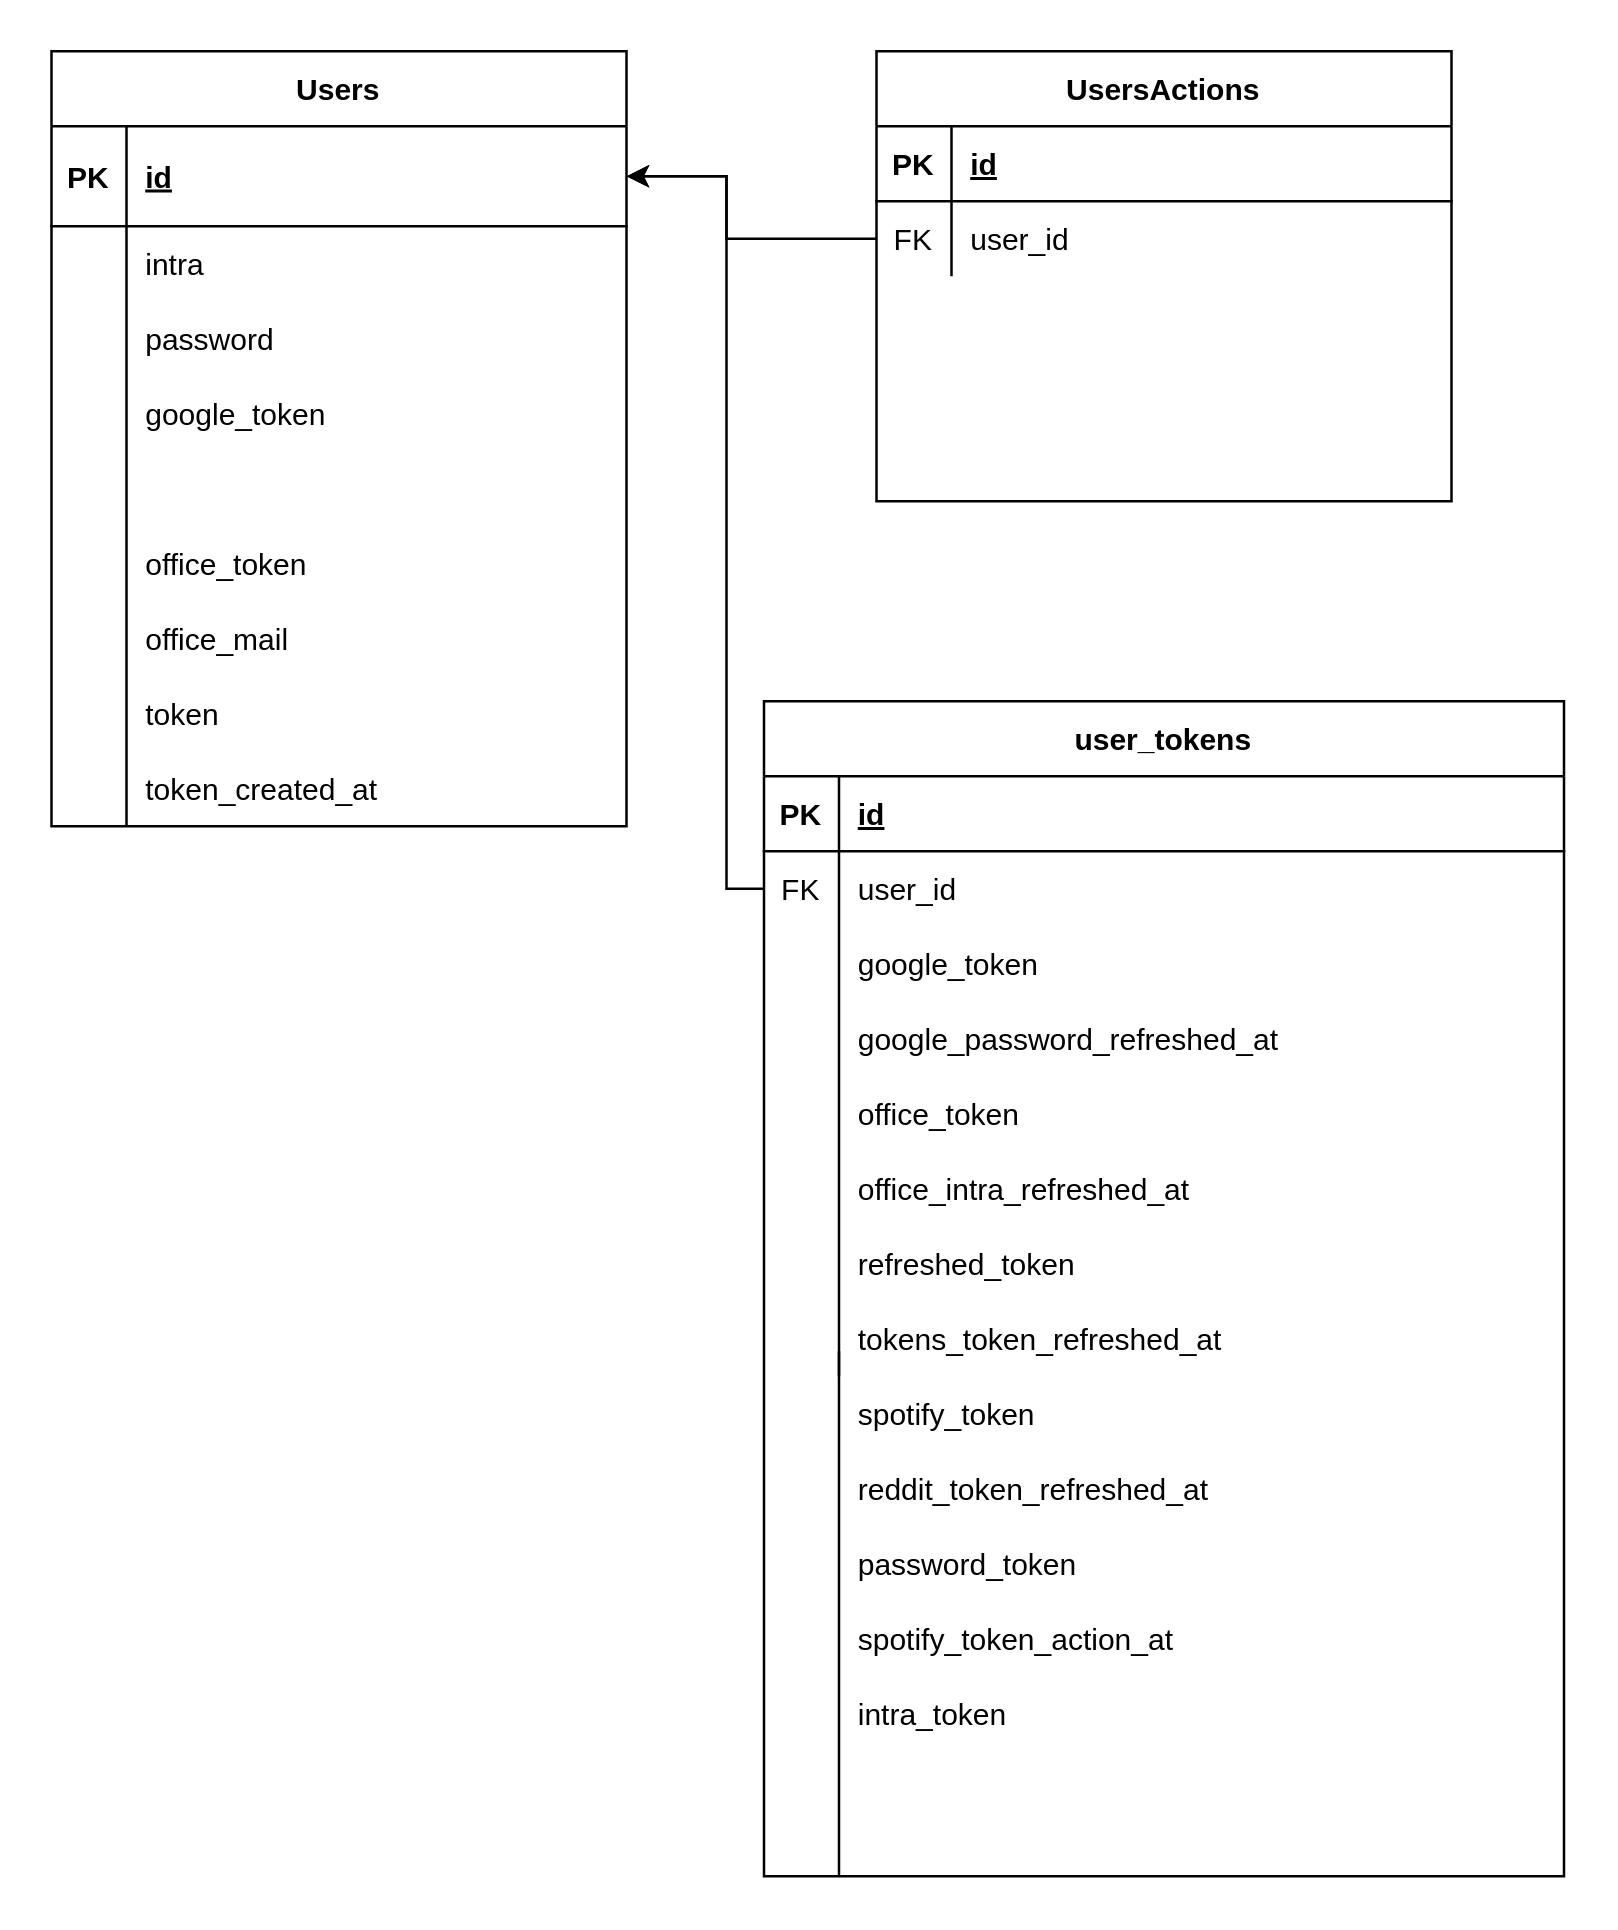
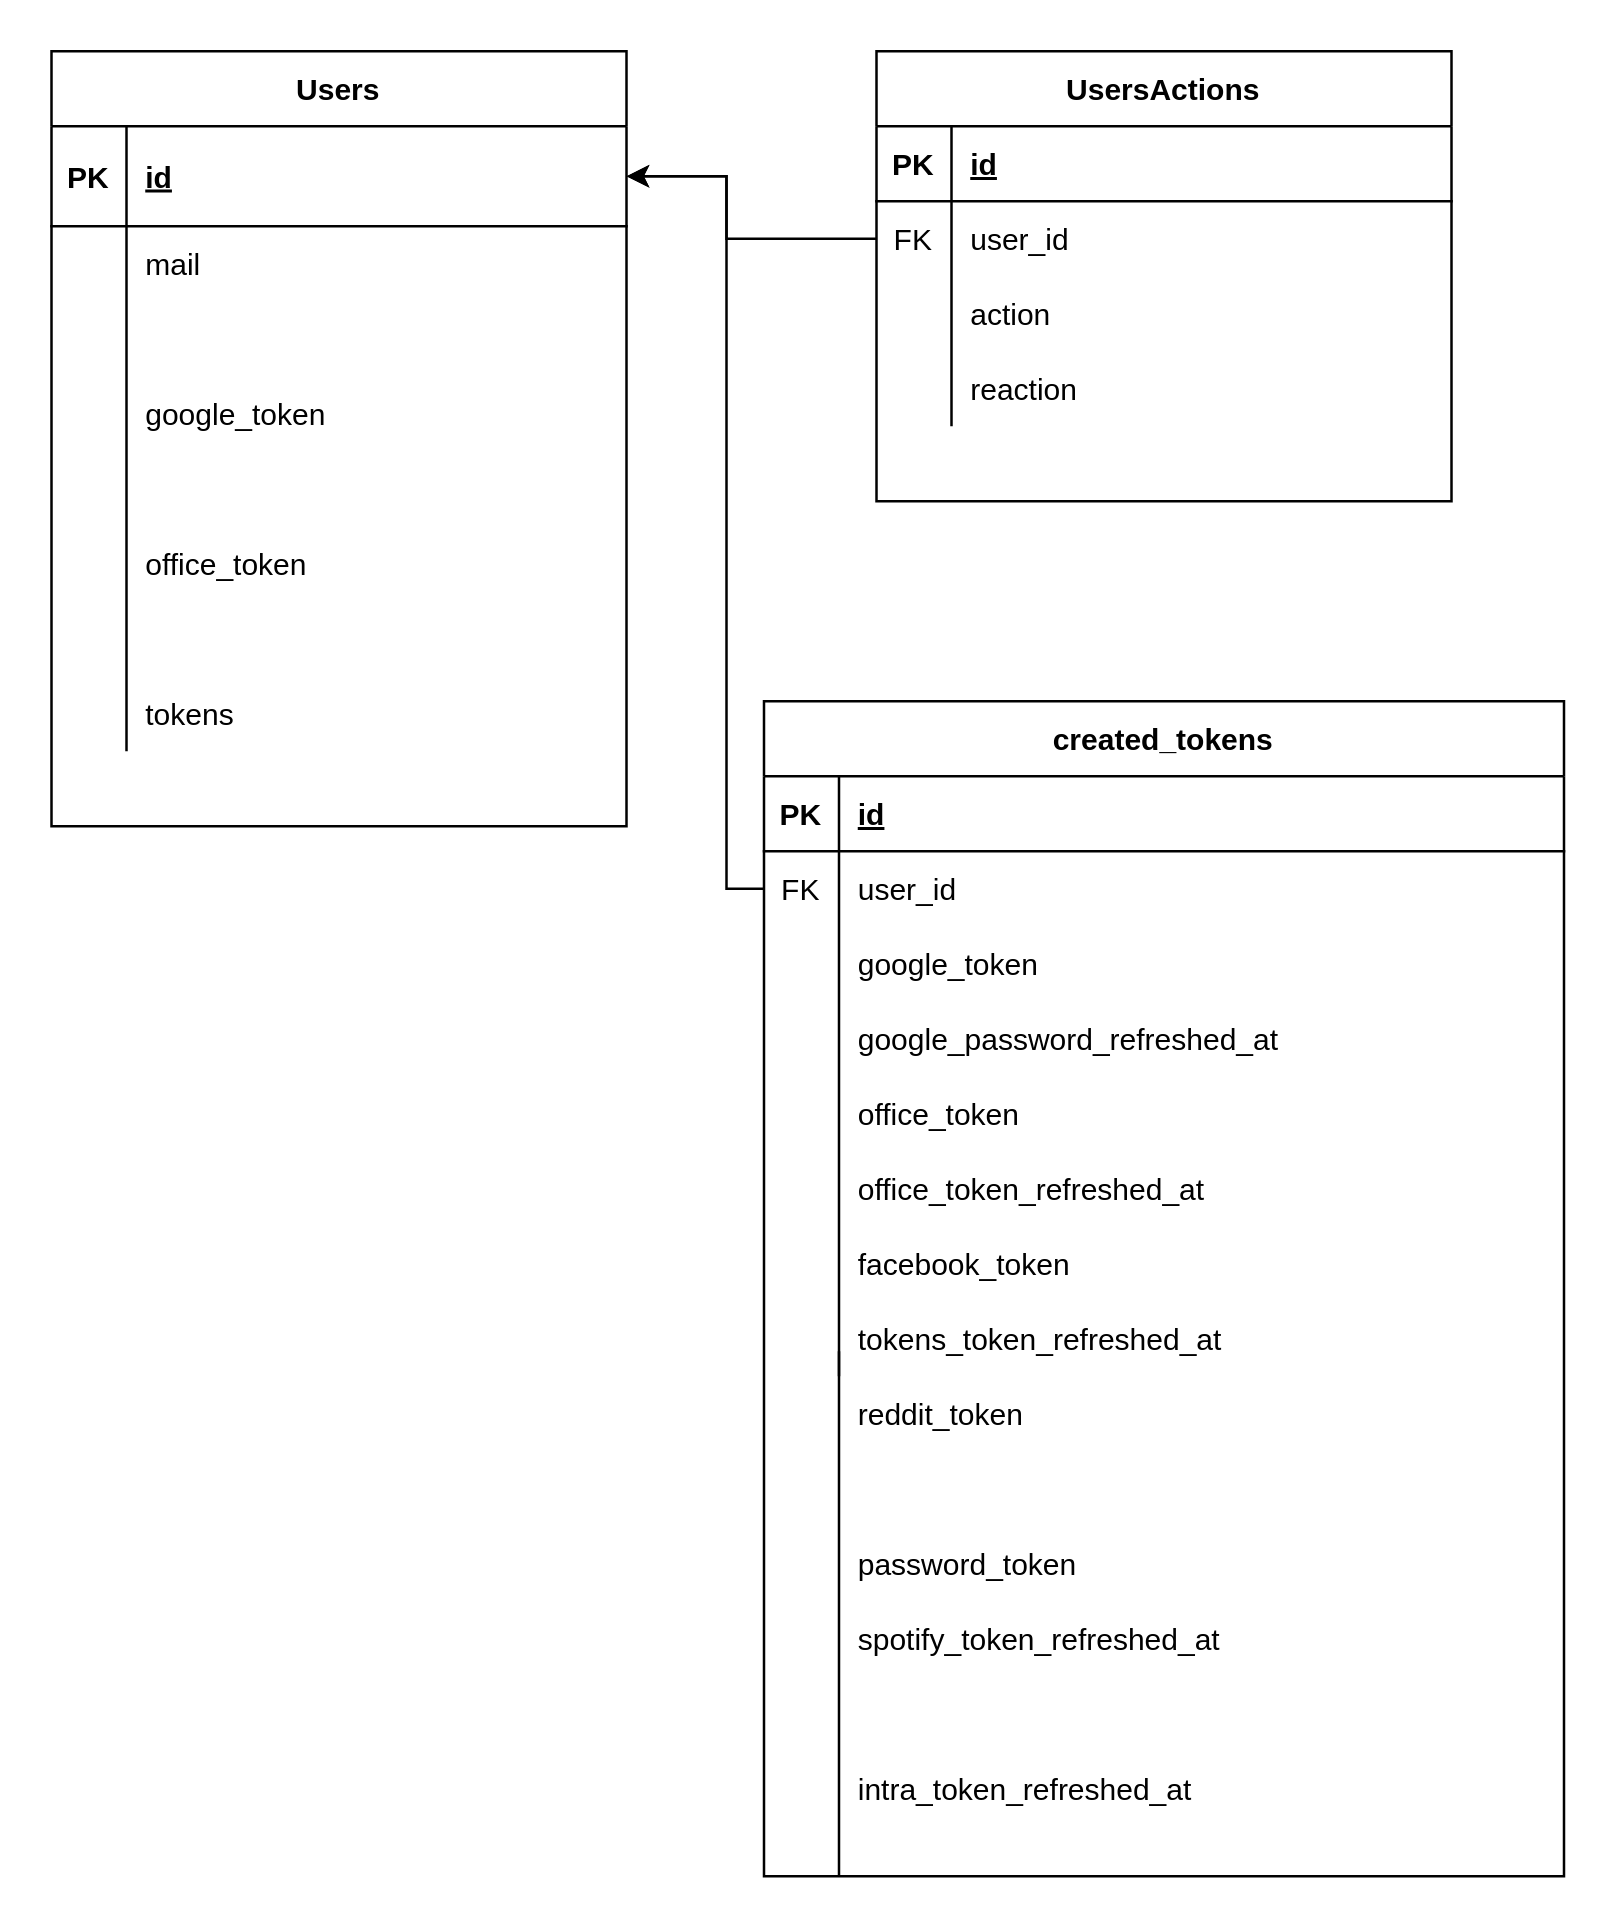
node "intra": label "intra" -> "mail"
node "action": added
node "password": removed
node "reaction": added
node "office_mail": removed
node "token": label "token" -> "tokens"
node "user_tokens": label "user_tokens" -> "created_tokens"
node "token_created_at": removed
node "office_intra_refreshed_at": label "office_intra_refreshed_at" -> "office_token_refreshed_at"
node "refreshed_token": label "refreshed_token" -> "facebook_token"
node "spotify_token": label "spotify_token" -> "reddit_token"
node "reddit_token_refreshed_at": removed
node "spotify_token_action_at": label "spotify_token_action_at" -> "spotify_token_refreshed_at"
node "intra_token": removed
node "intra_token_refreshed_at": added
